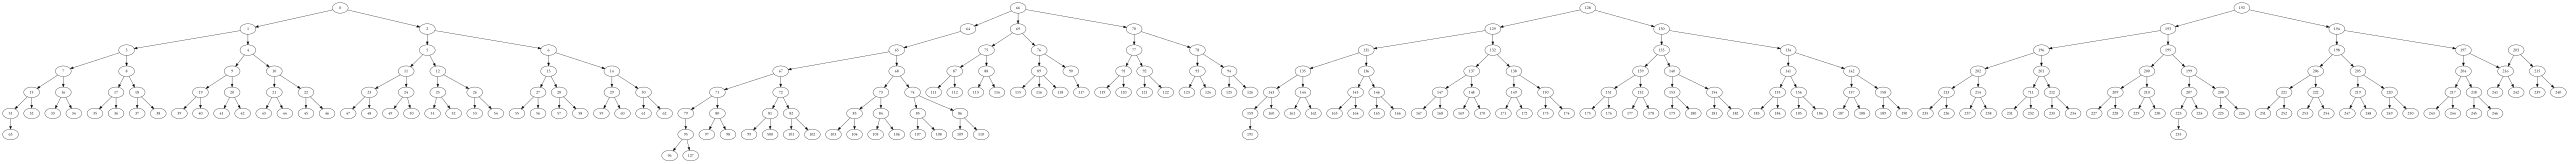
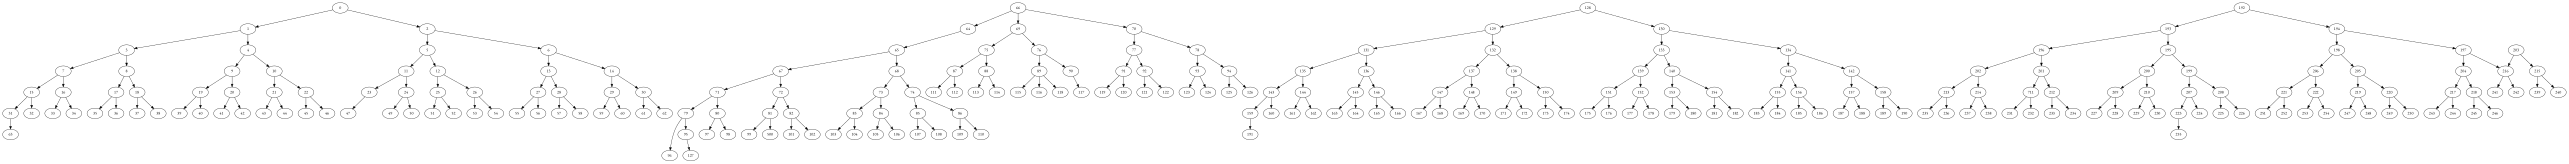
node "48": removed
edge "95" -> "96": now "79" -> "96"
